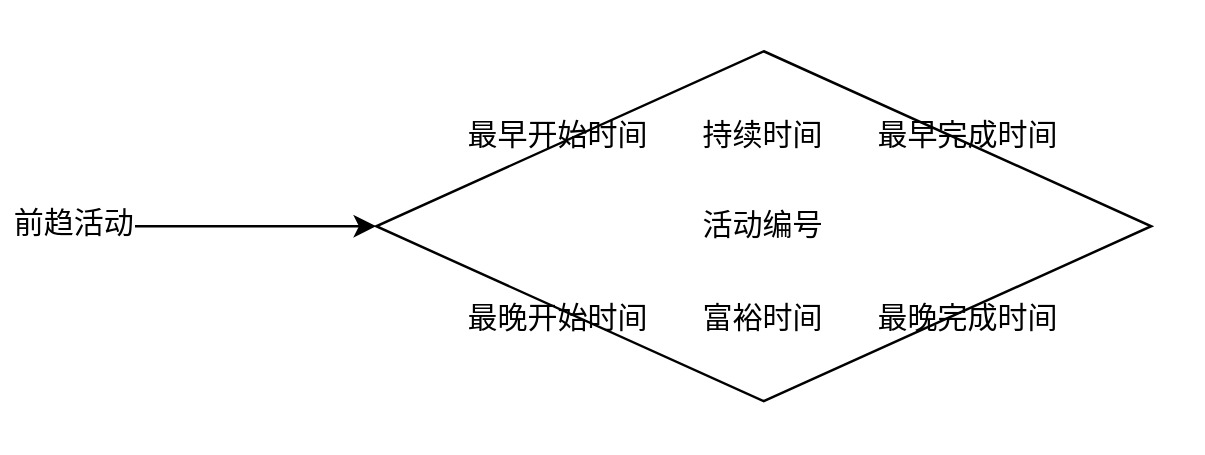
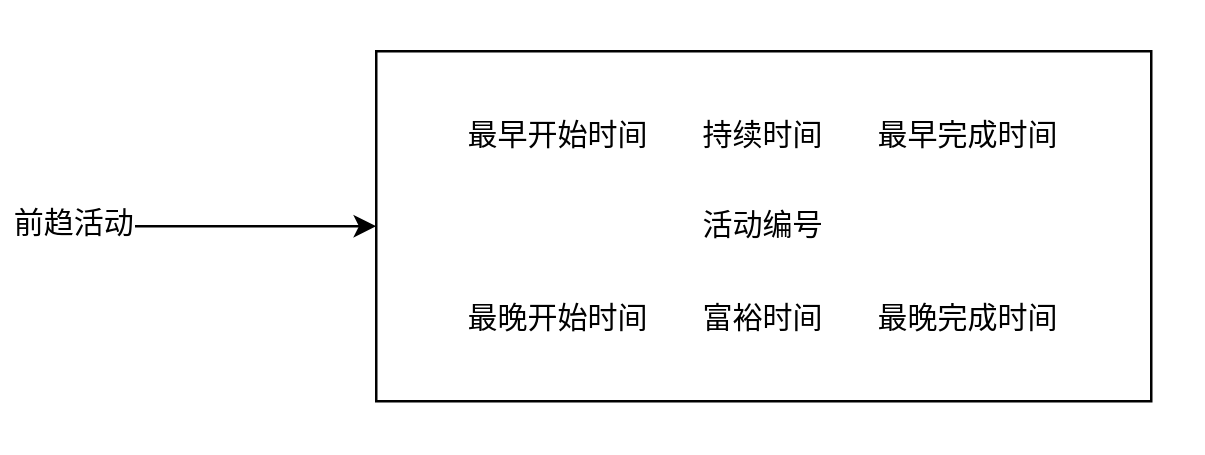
node "最早开始时间 持续时间 最早完成时间 活动编号 最晚开始时间 富裕时间 最晚完成时间": shape diamond -> rectangle
